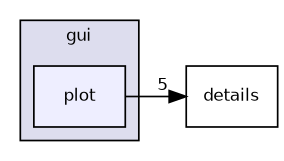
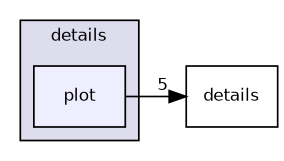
cluster "gui": label "gui" -> "details"
